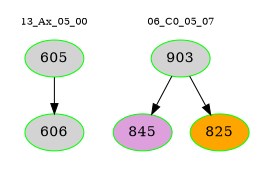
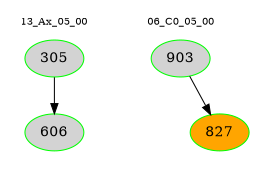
cluster "06_C0_05_07": label "06_C0_05_07" -> "06_C0_05_00"
node "605": label "605" -> "305"
node "845": removed
node "825": label "825" -> "827"
